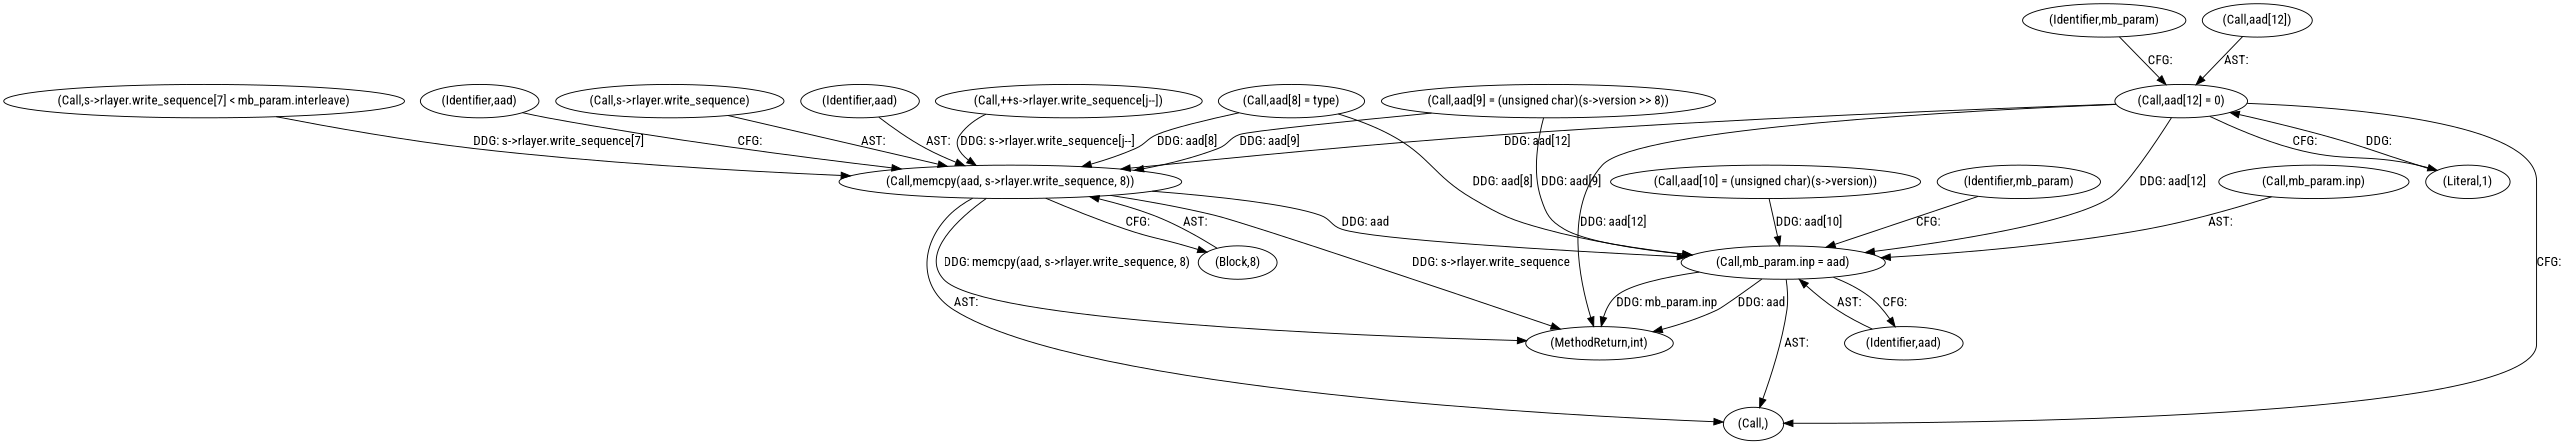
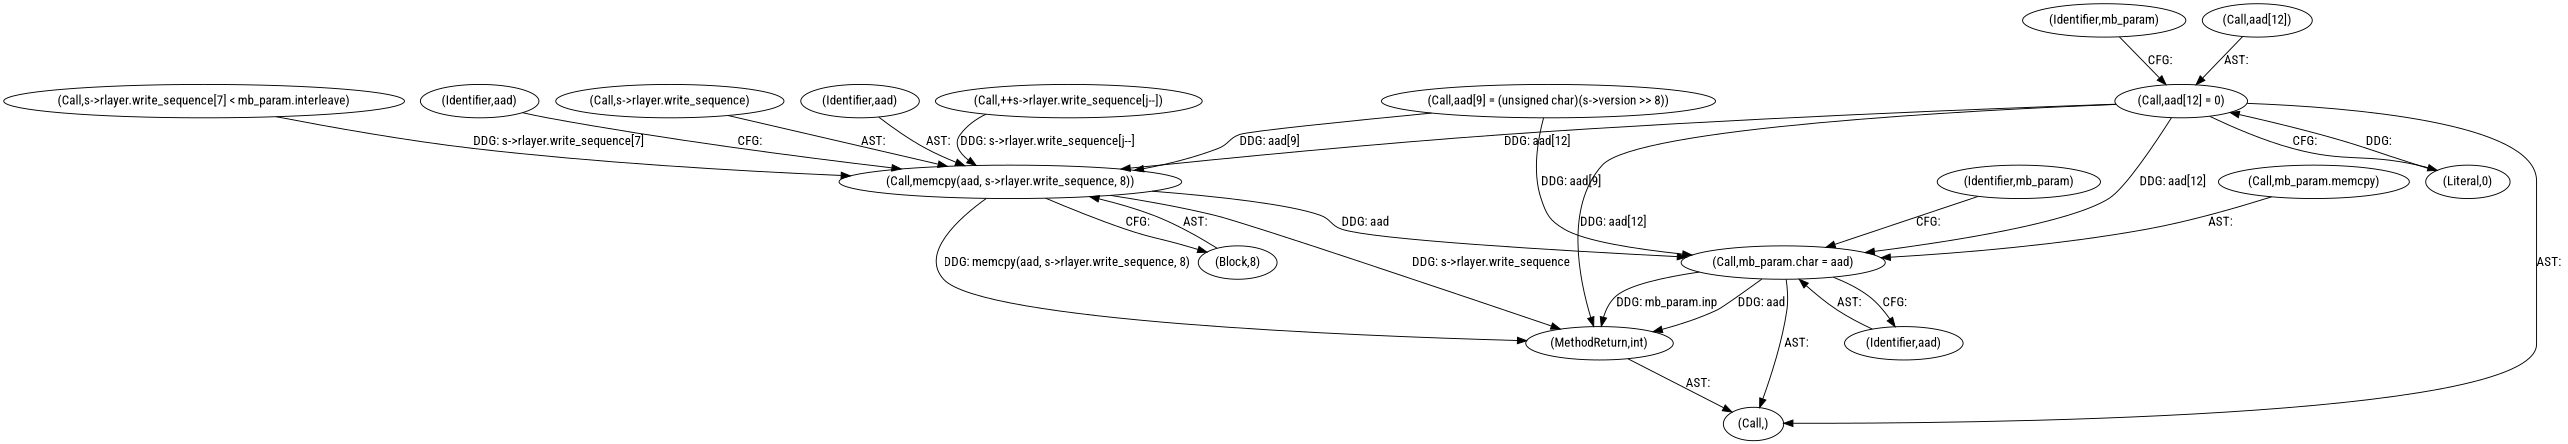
node "(Call,aad[8] = type)": removed
node "(Call,aad[10] = (unsigned char)(s->version))": removed
node "(Call,mb_param.inp)": label "(Call,mb_param.inp)" -> "(Call,mb_param.memcpy)"
node "(Literal,1)": label "(Literal,1)" -> "(Literal,0)"
node "(Call,mb_param.inp = aad)": label "(Call,mb_param.inp = aad)" -> "(Call,mb_param.char = aad)"
edge "(Call,aad[12] = 0)" -> "(Call,)": label "CFG: " -> "AST: "
edge "(Call,memcpy(aad, s->rlayer.write_sequence, 8))" -> "(Call,)": now "(MethodReturn,int)" -> "(Call,)"
